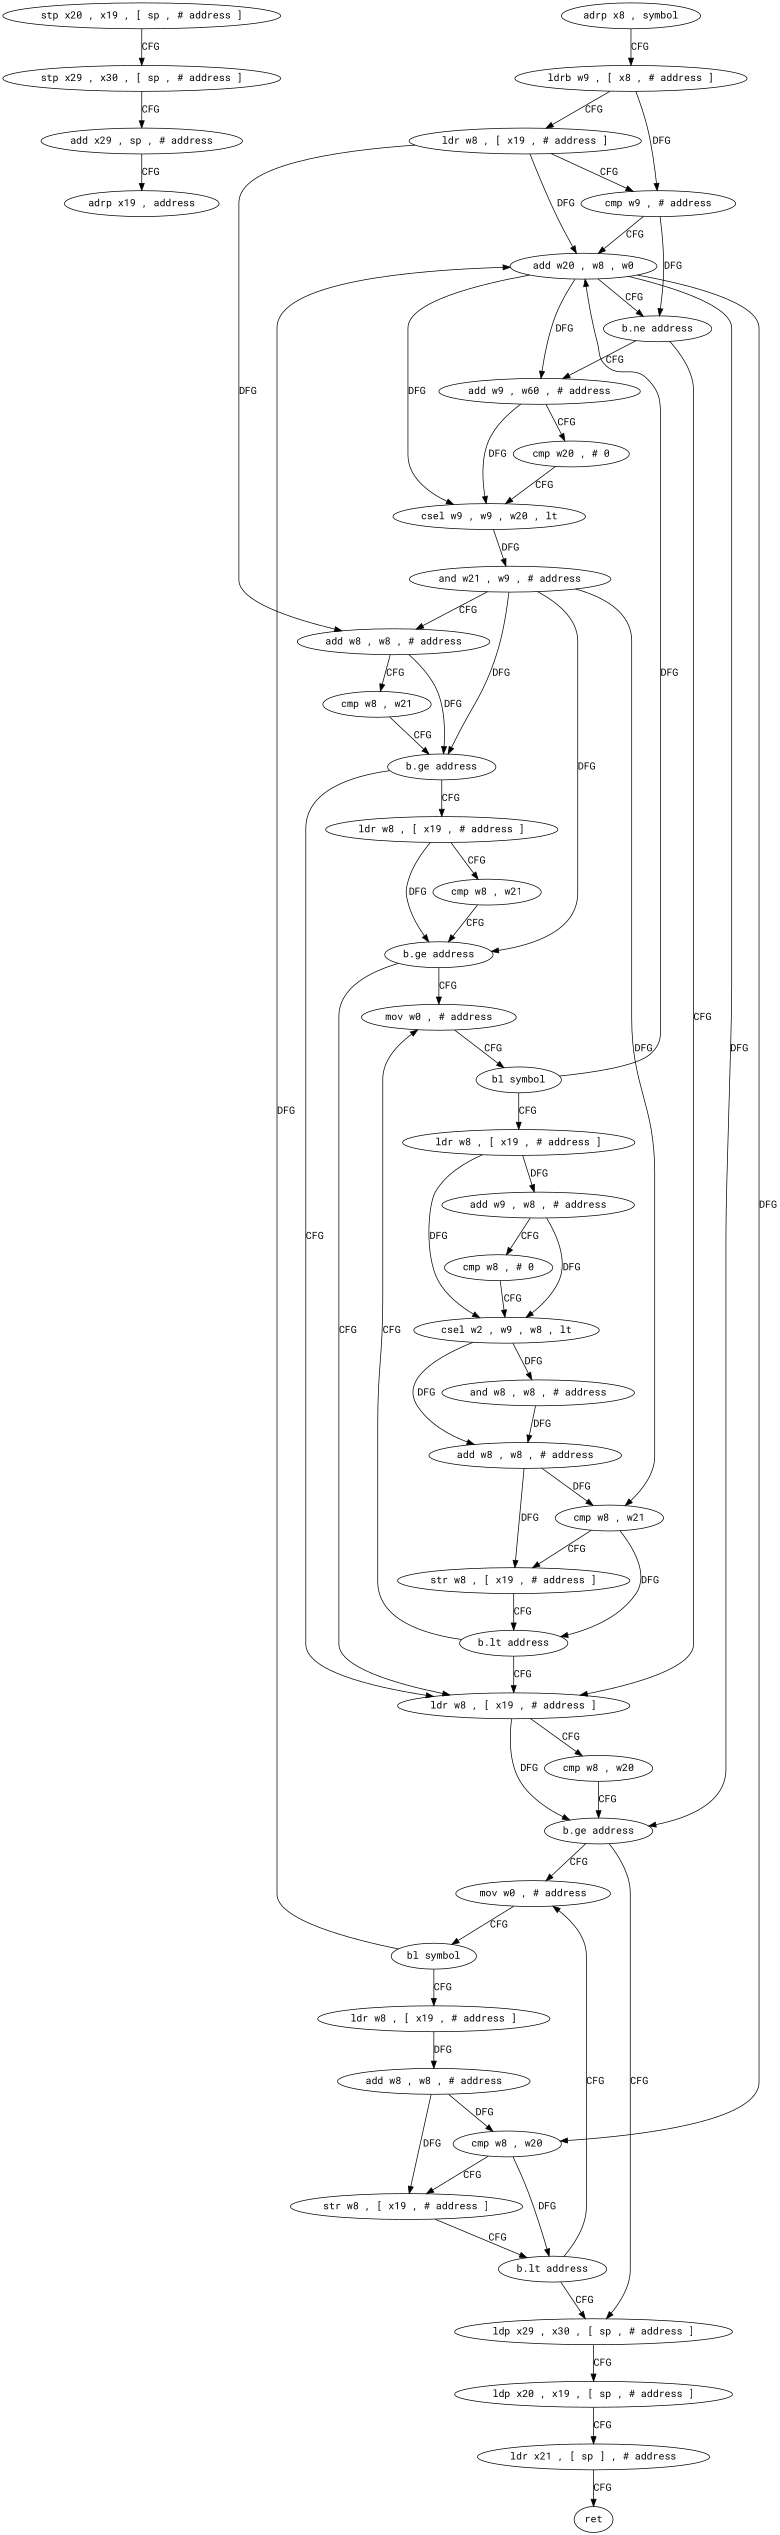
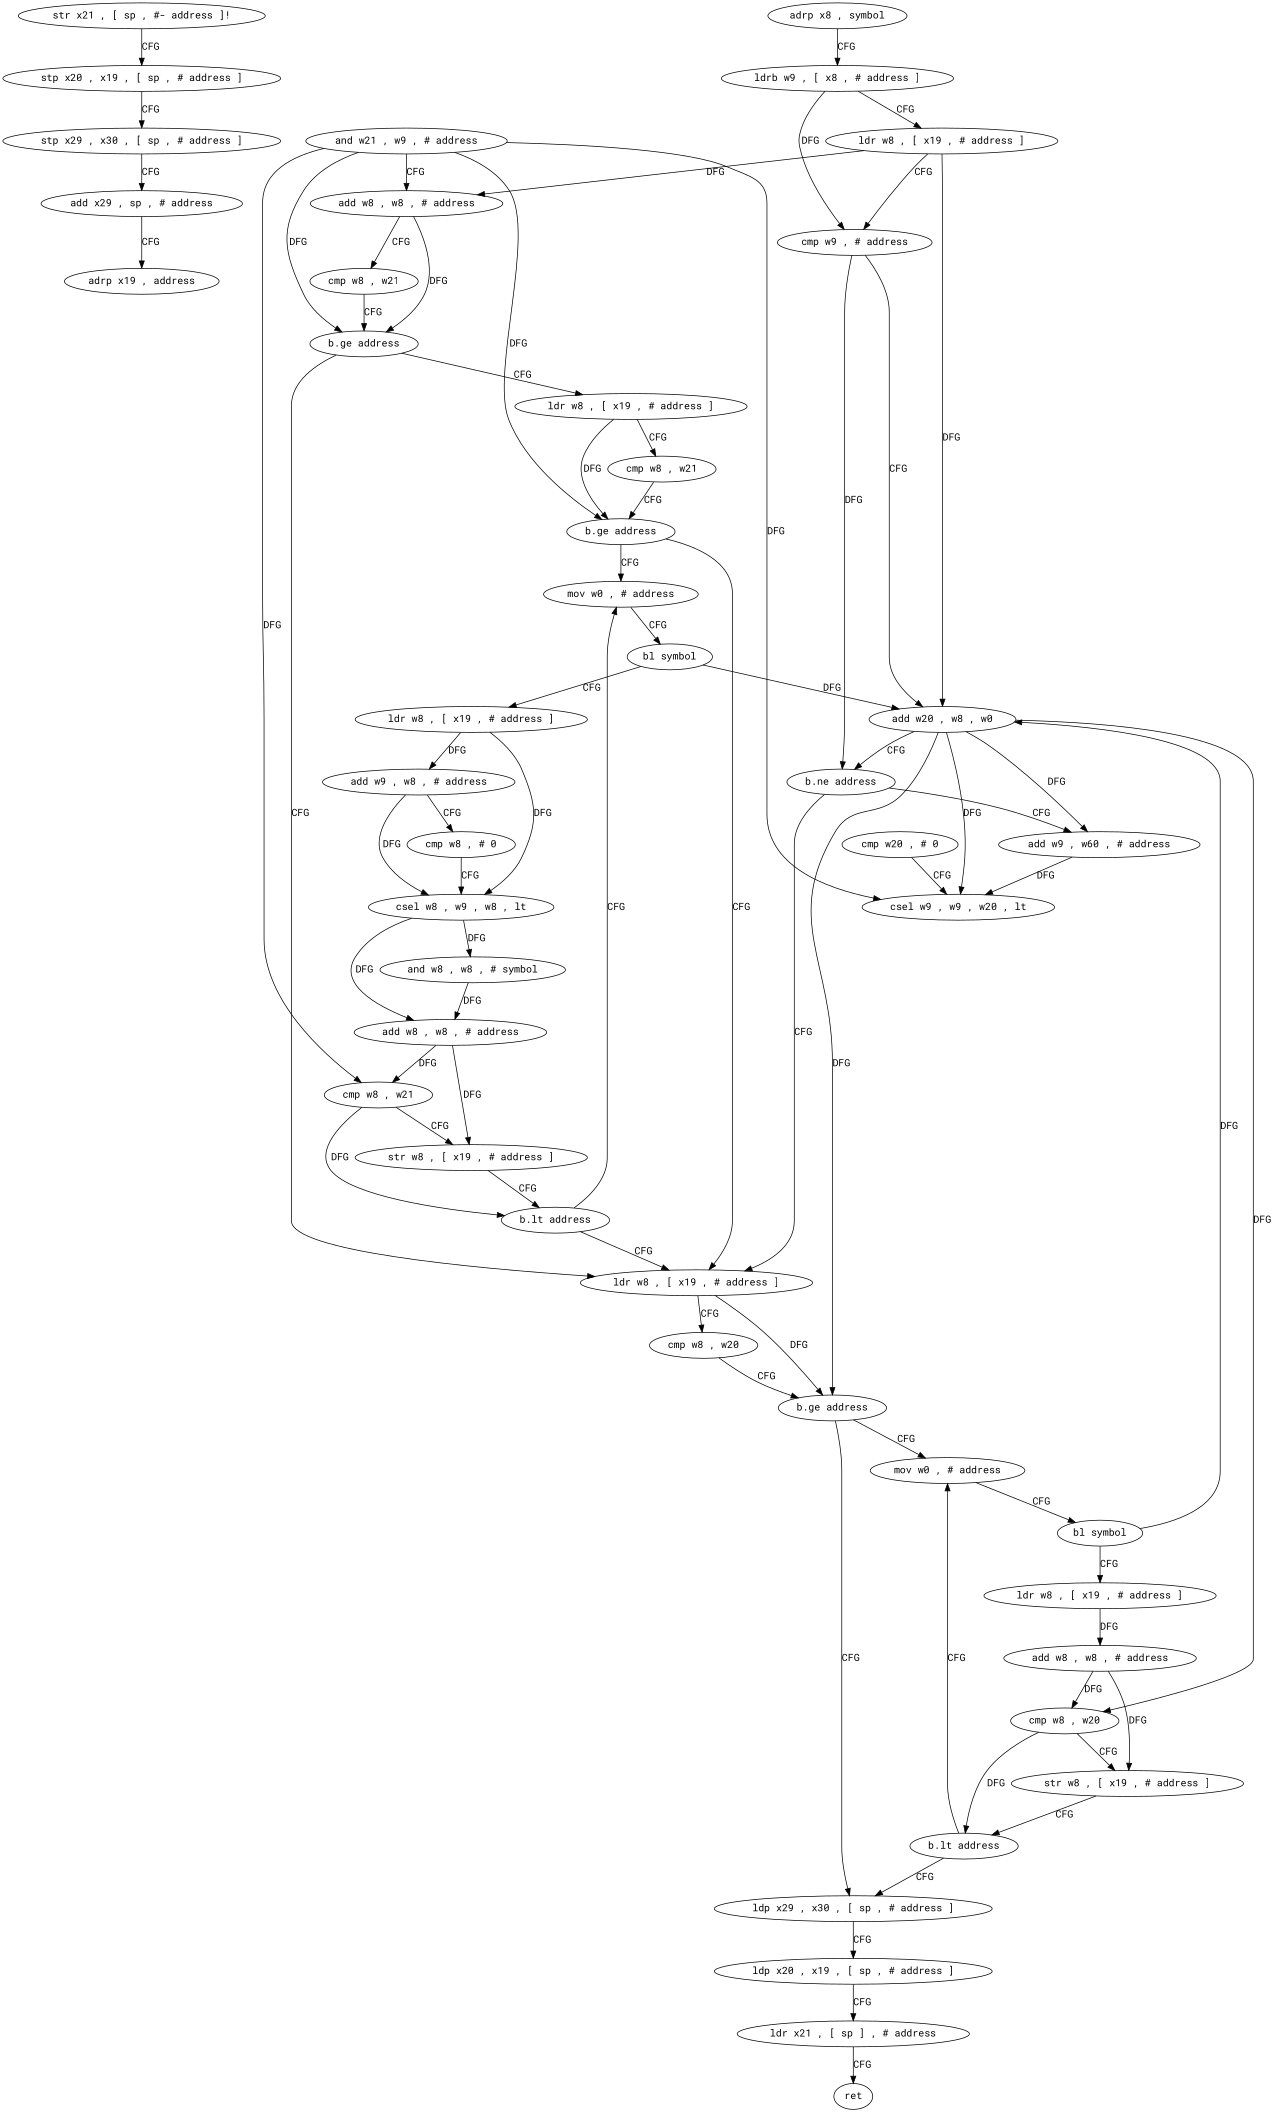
node "str x21 , [ sp , #- address ]!": added
edge "add w9 , w60 , # address" -> "cmp w20 , # 0": removed, label "CFG"
edge "csel w9 , w9 , w20 , lt" -> "and w21 , w9 , # address": reversed
node "csel w2 , w9 , w8 , lt": label "csel w2 , w9 , w8 , lt" -> "csel w8 , w9 , w8 , lt"
node "and w8 , w8 , # address": label "and w8 , w8 , # address" -> "and w8 , w8 , # symbol"
